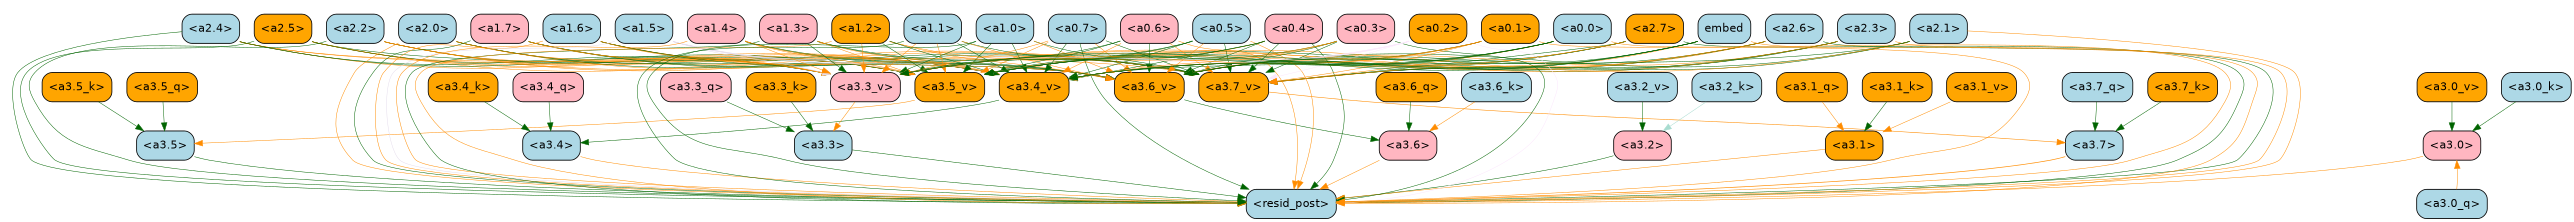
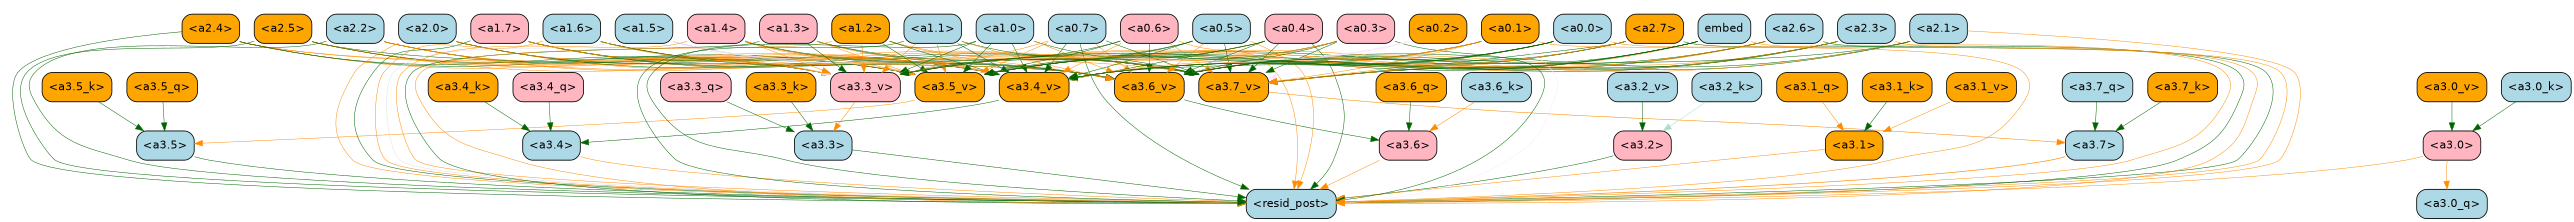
node "<a2.4>": fillcolor lightblue -> orange
edge "<a3.0_q>" -> "<a3.0>": reversed
